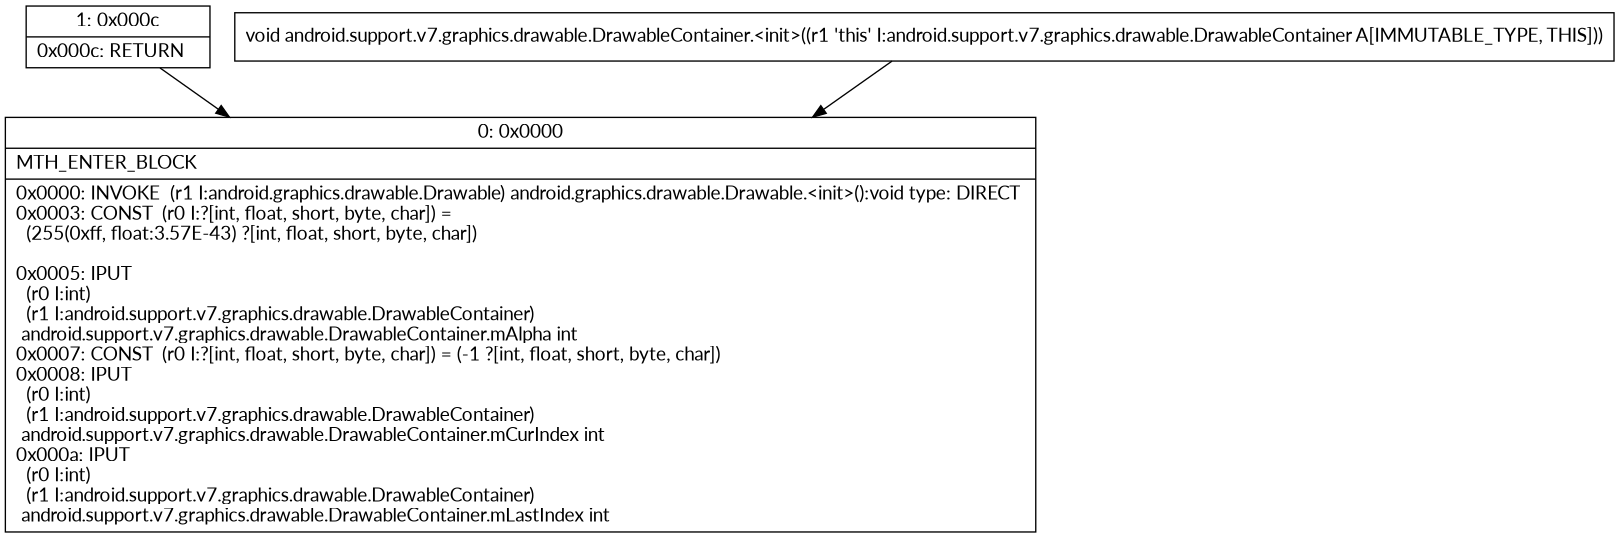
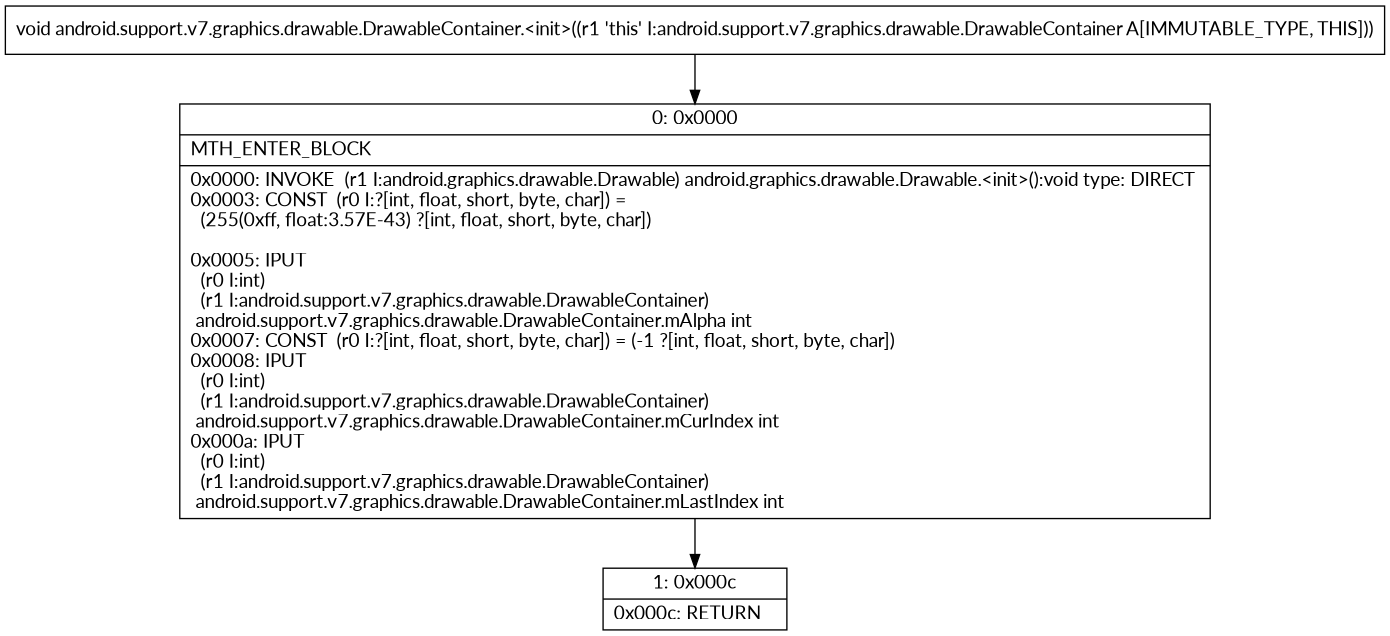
edge "1: 0x000c" -> "0: 0x0000": reversed
